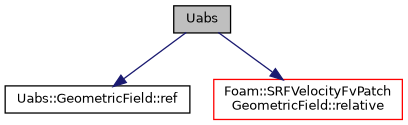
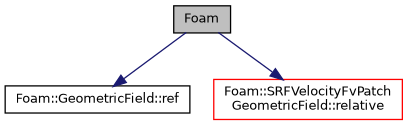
node "Uabs": label "Uabs" -> "Foam"
node "Uabs::GeometricField::ref": label "Uabs::GeometricField::ref" -> "Foam::GeometricField::ref"
